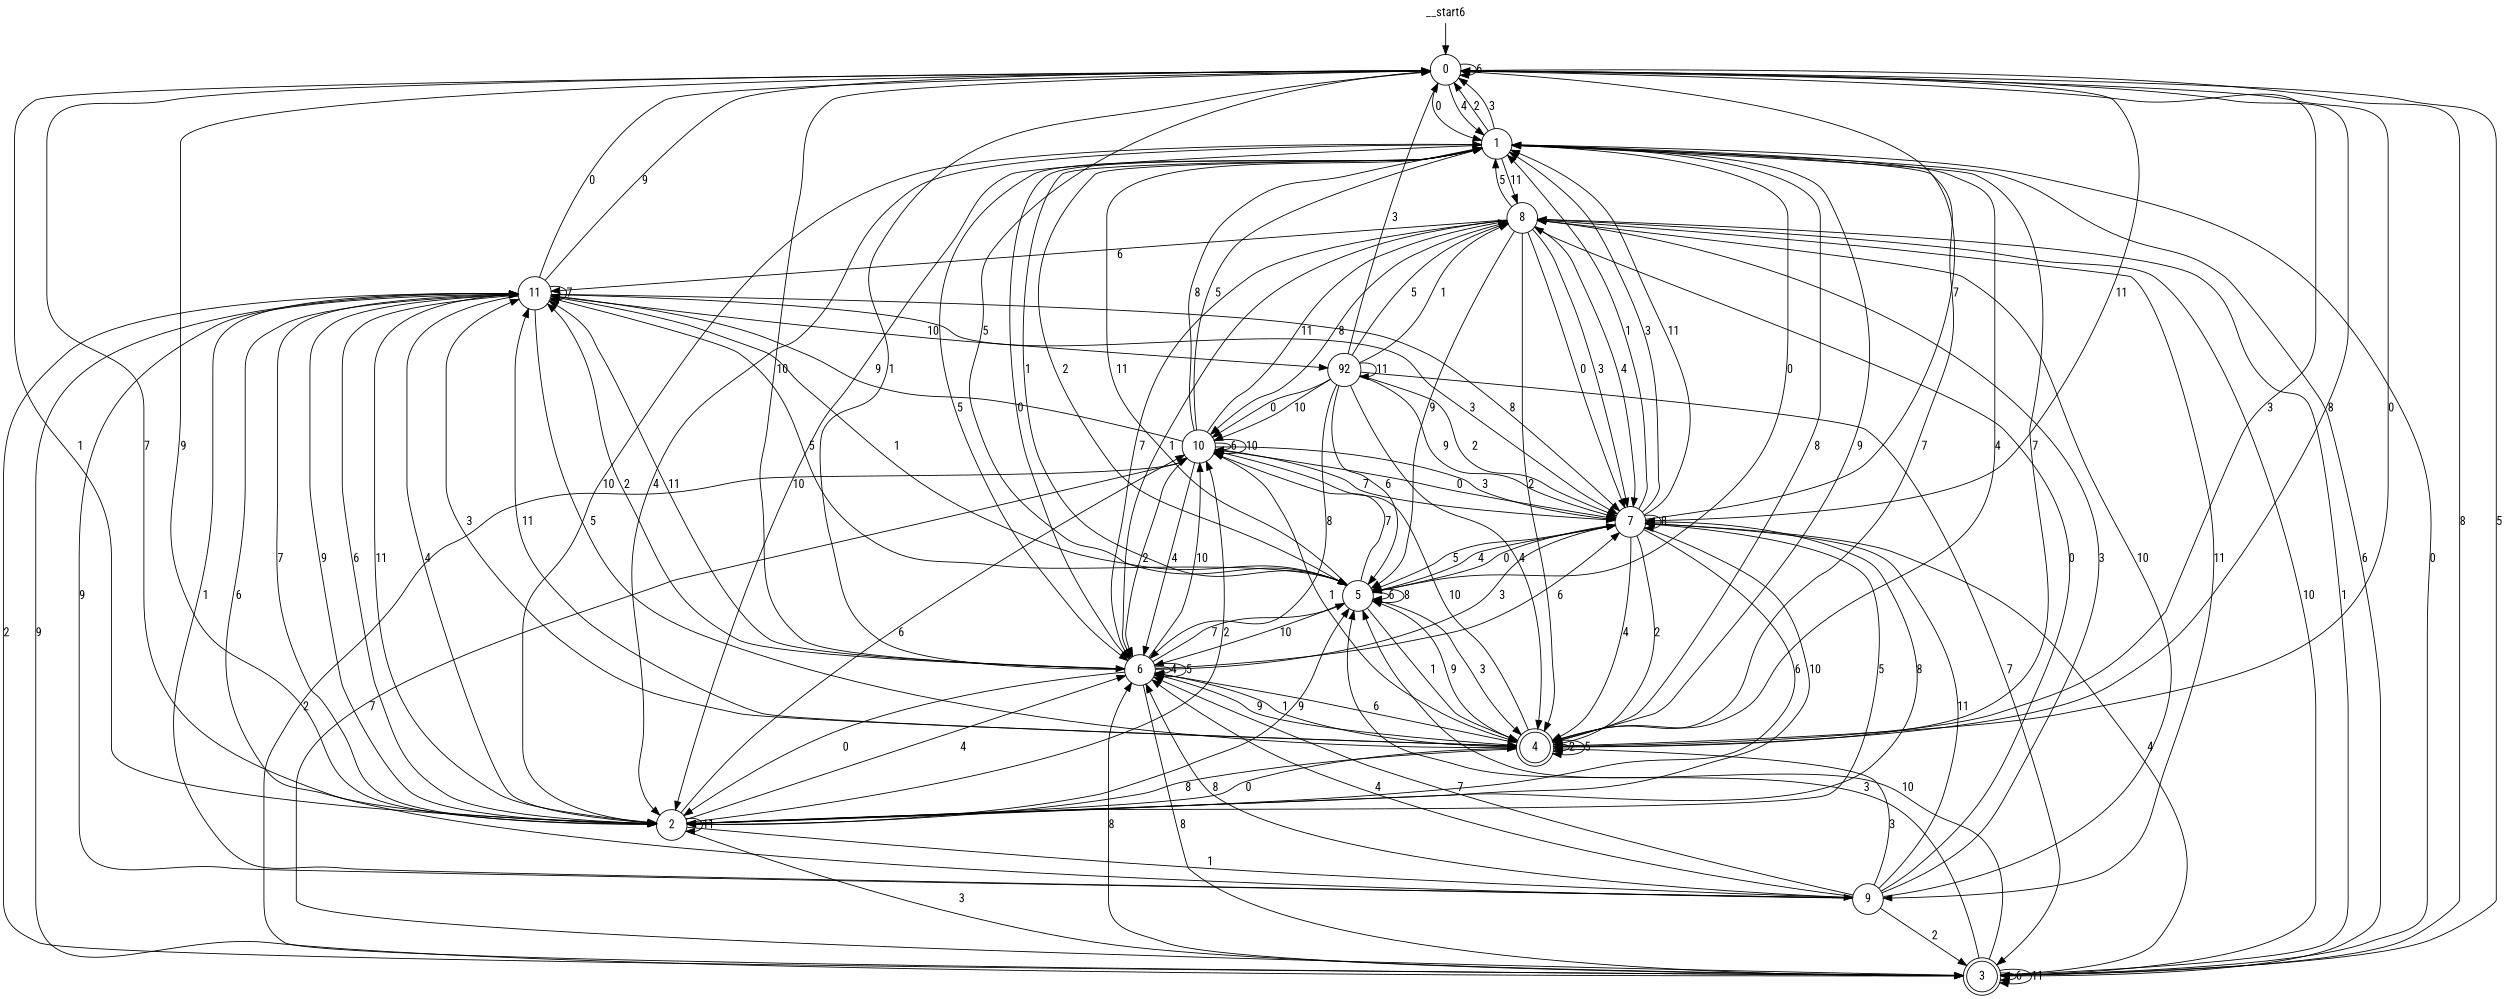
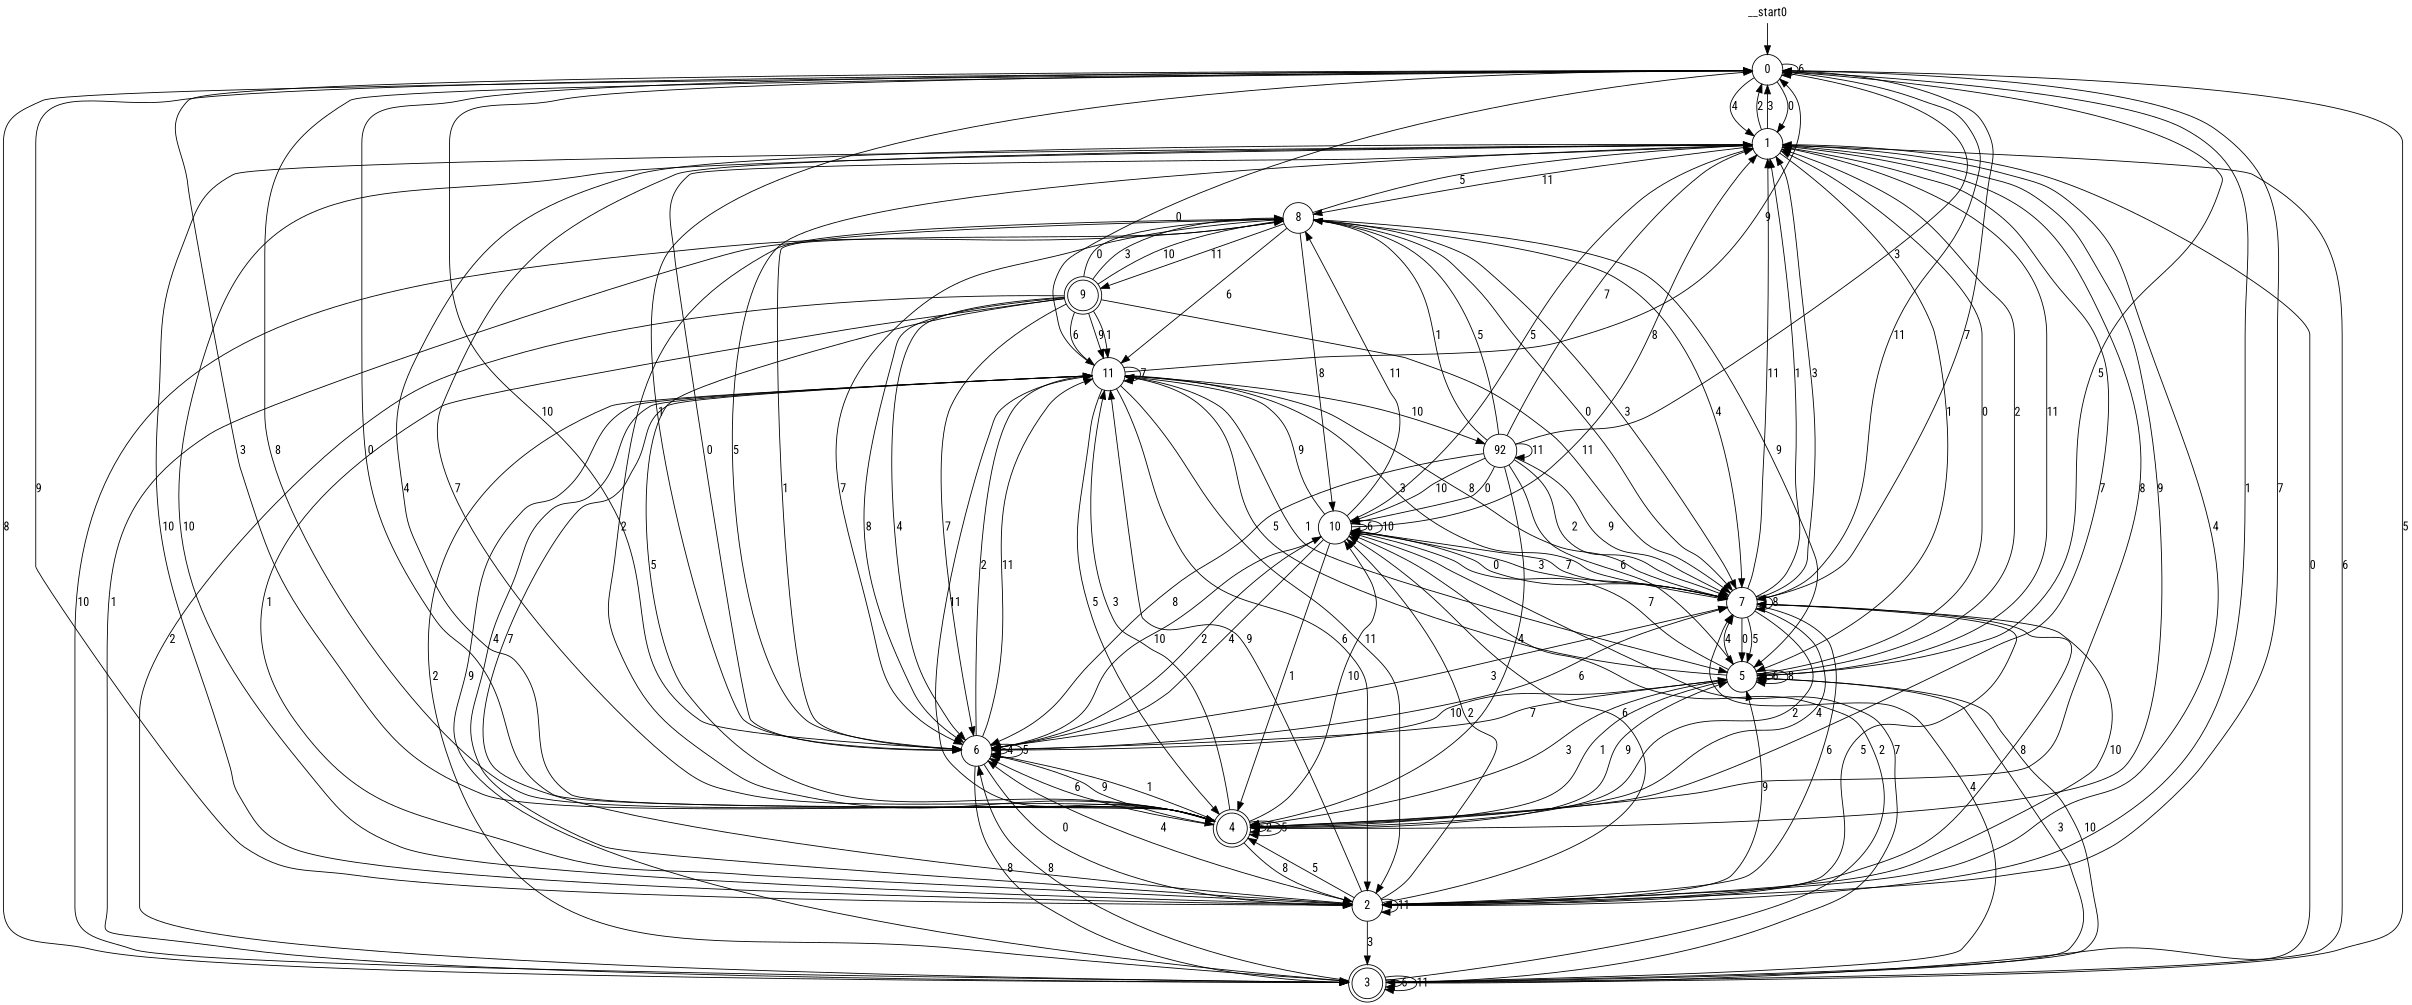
node "__start6": label "__start6" -> "__start0"
edge "92" -> "3": now "92" -> "1"
edge "2" -> "4": label "0" -> "5"
edge "9" -> "4": label "3" -> "5"
edge "2" -> "9": reversed
node "9": shape circle -> doublecircle
